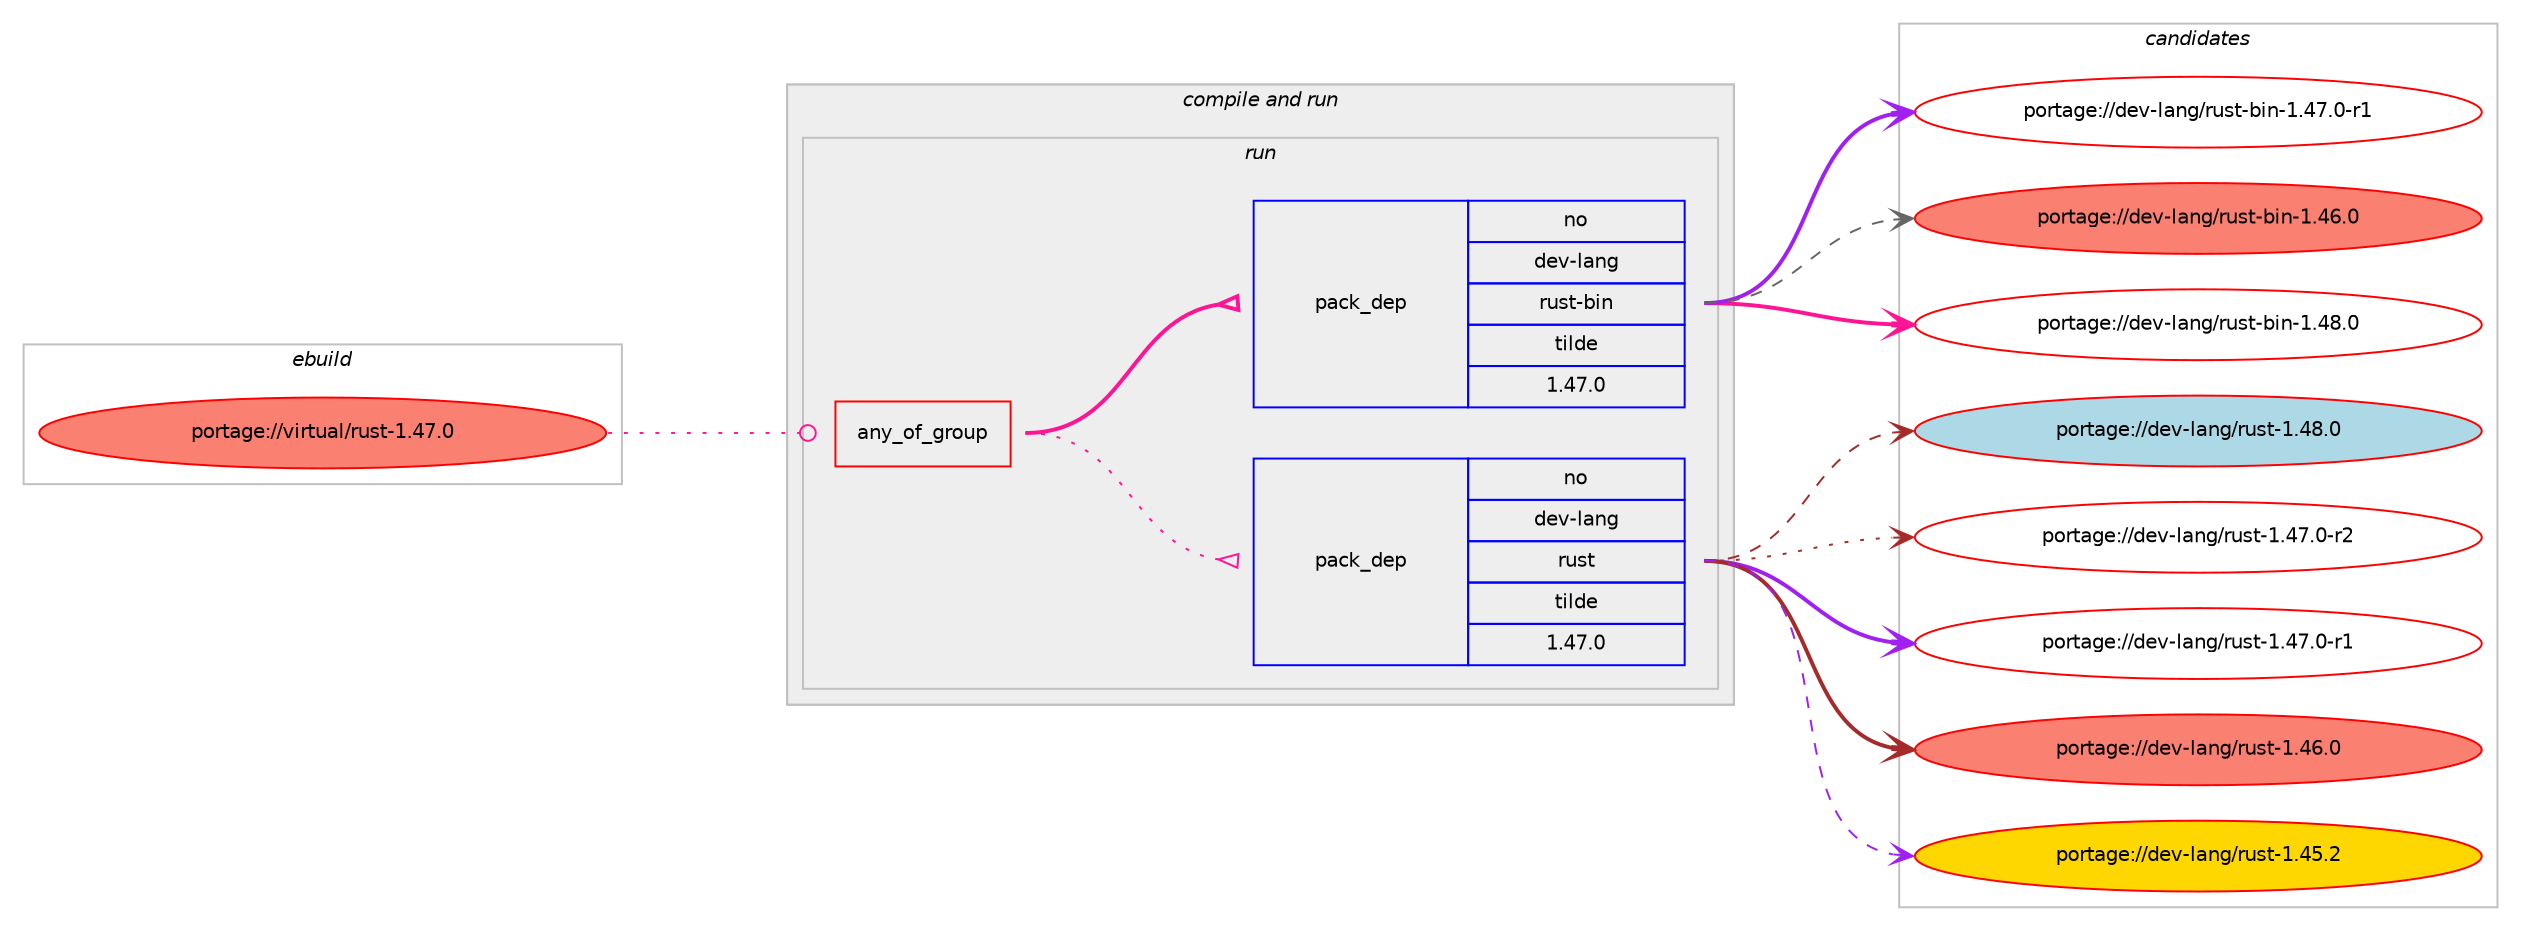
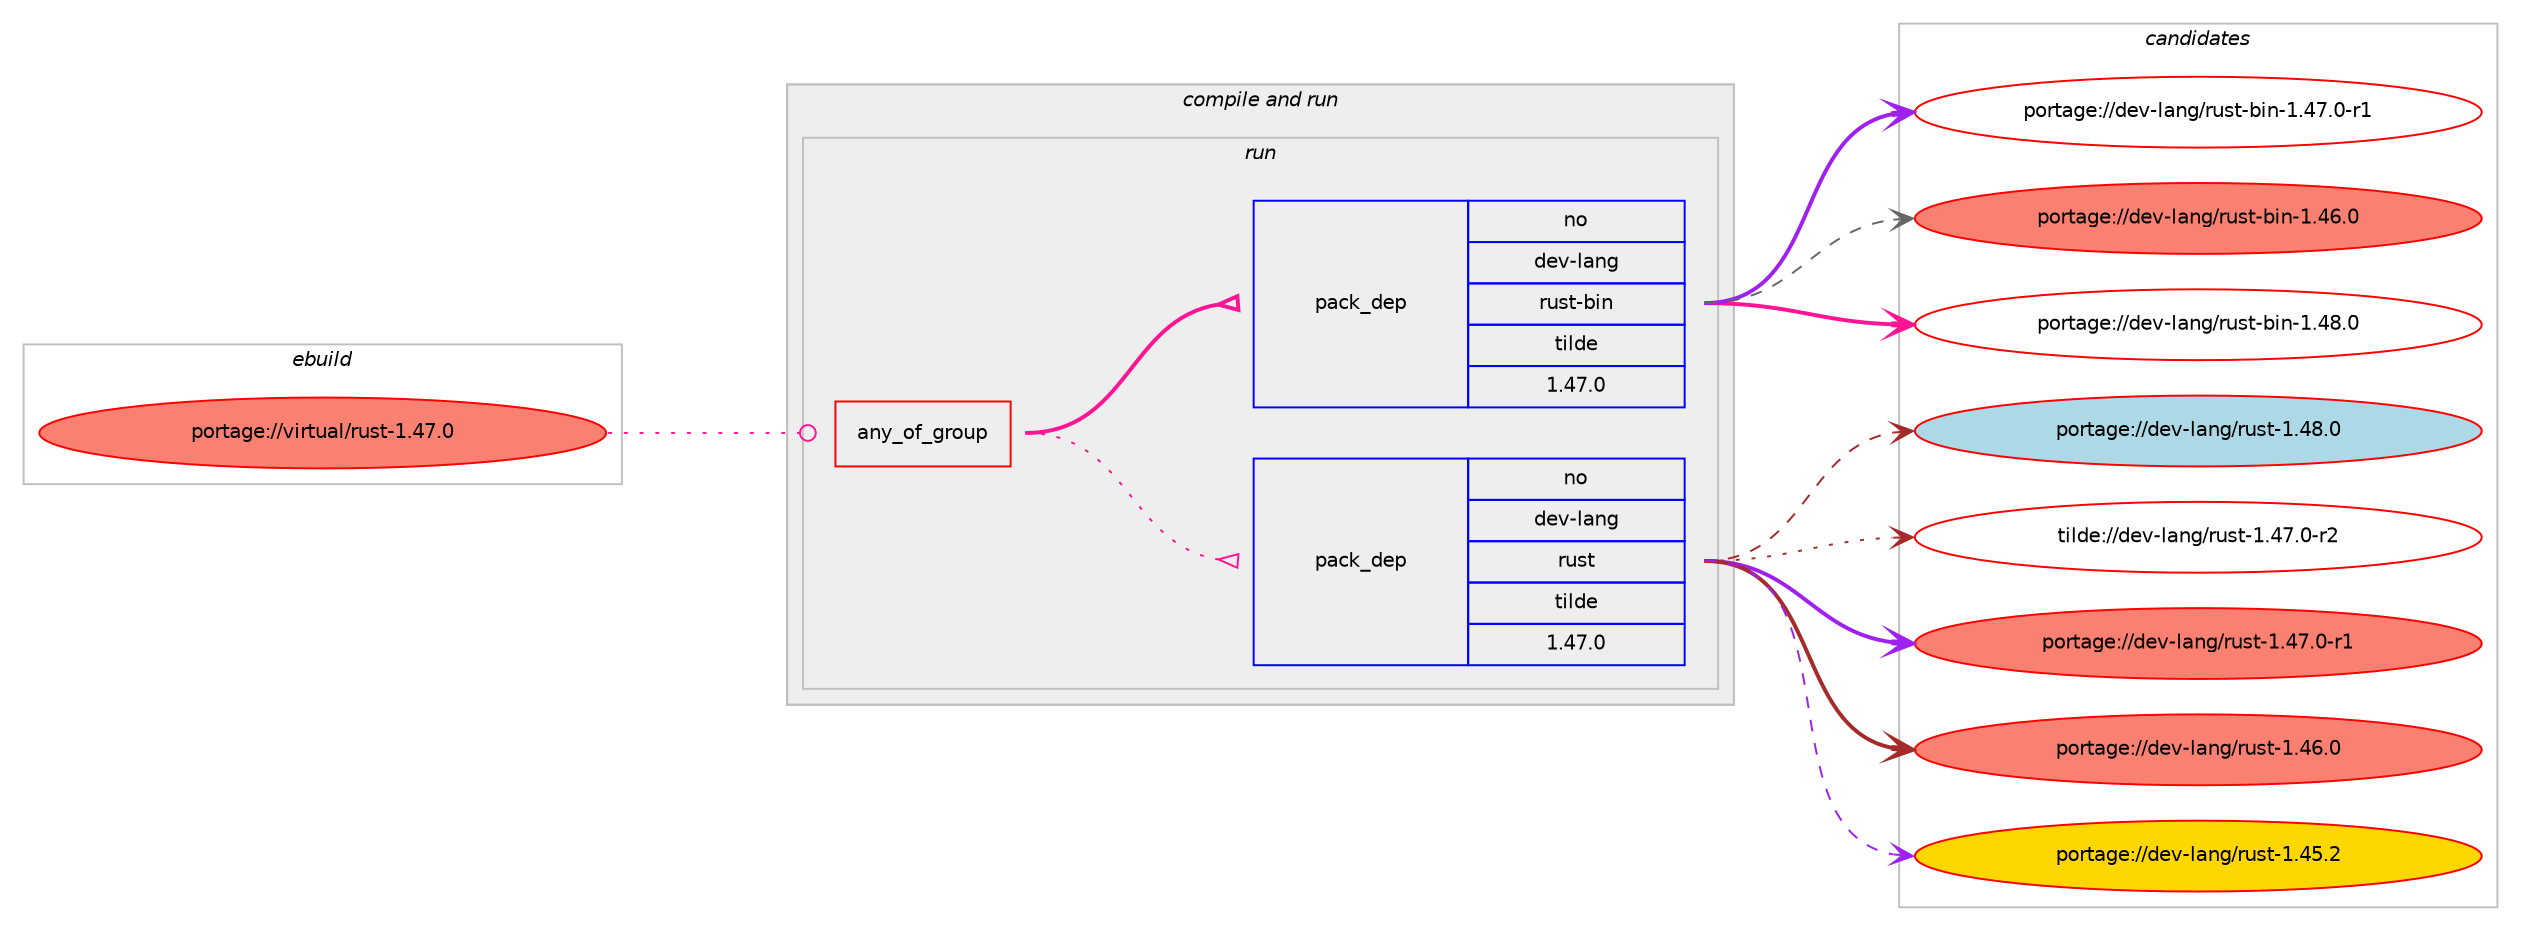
node "portage://dev-lang/rust-1.47.0-r2": label "portage://dev-lang/rust-1.47.0-r2" -> "tilde://dev-lang/rust-1.47.0-r2"
node "portage://dev-lang/rust-1.47.0-r1": fillcolor white -> salmon
